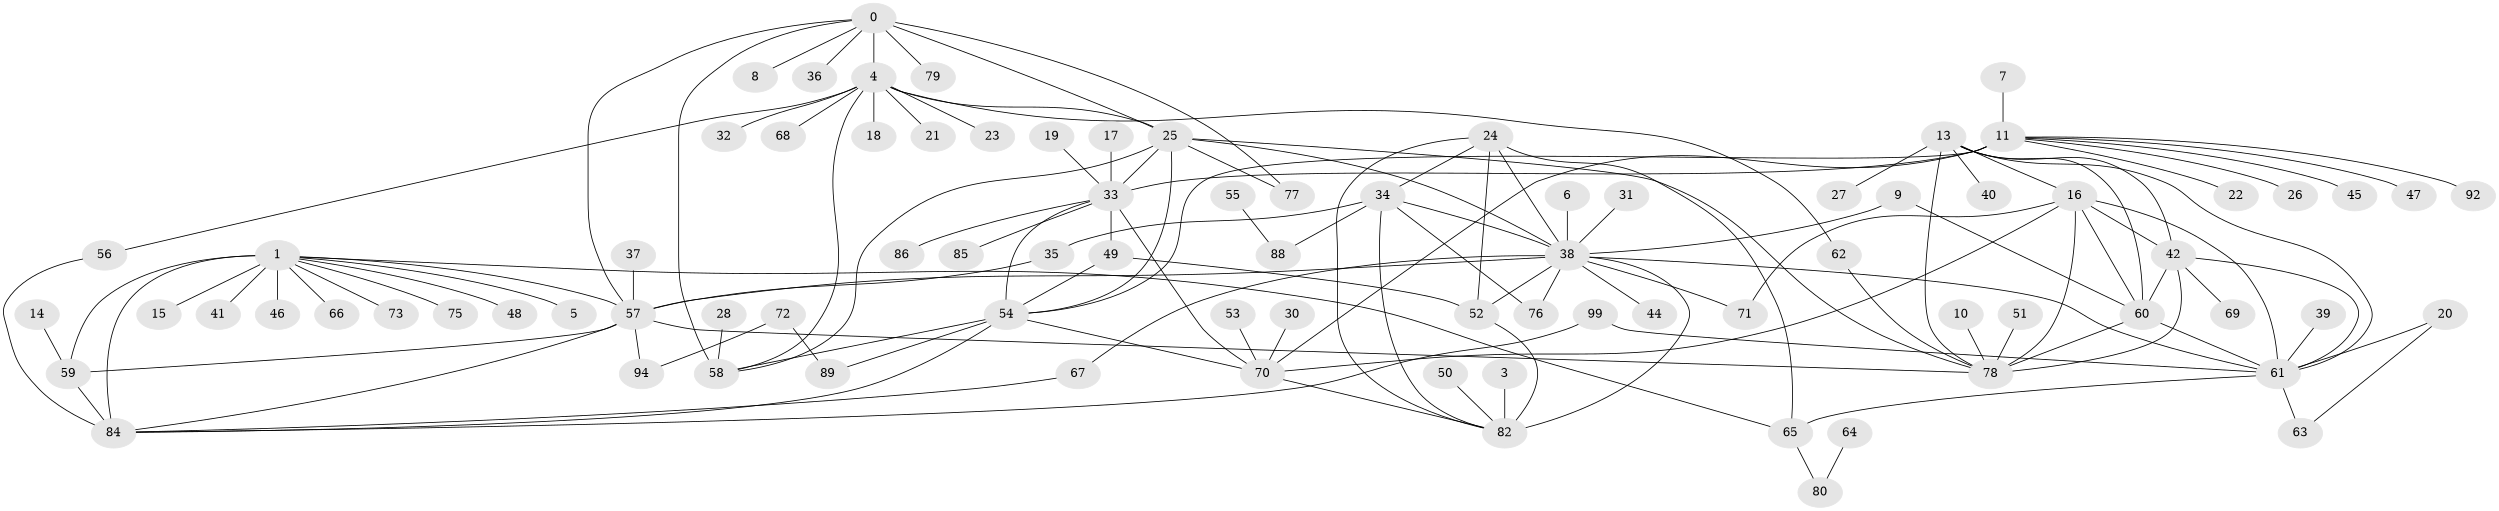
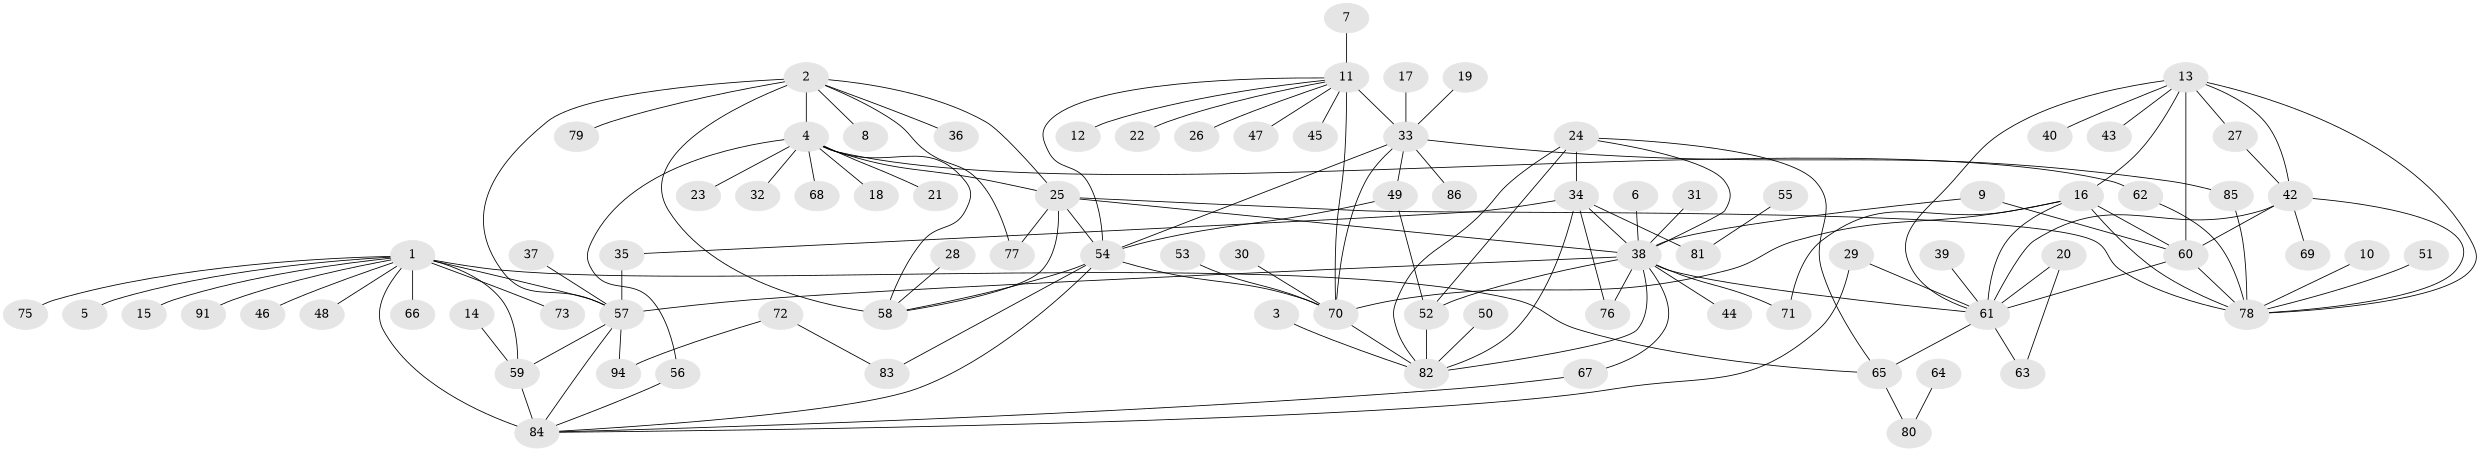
node "0": label "0" -> "2"
node "43": added
edge "25" -- "33": removed
node "92": label "92" -> "12"
edge "16" -- "42": now "27" -- "42"
node "88": label "88" -> "81"
node "41": label "41" -> "91"
node "99": label "99" -> "29"
edge "57" -- "78": now "85" -- "78"
node "89": label "89" -> "83"
